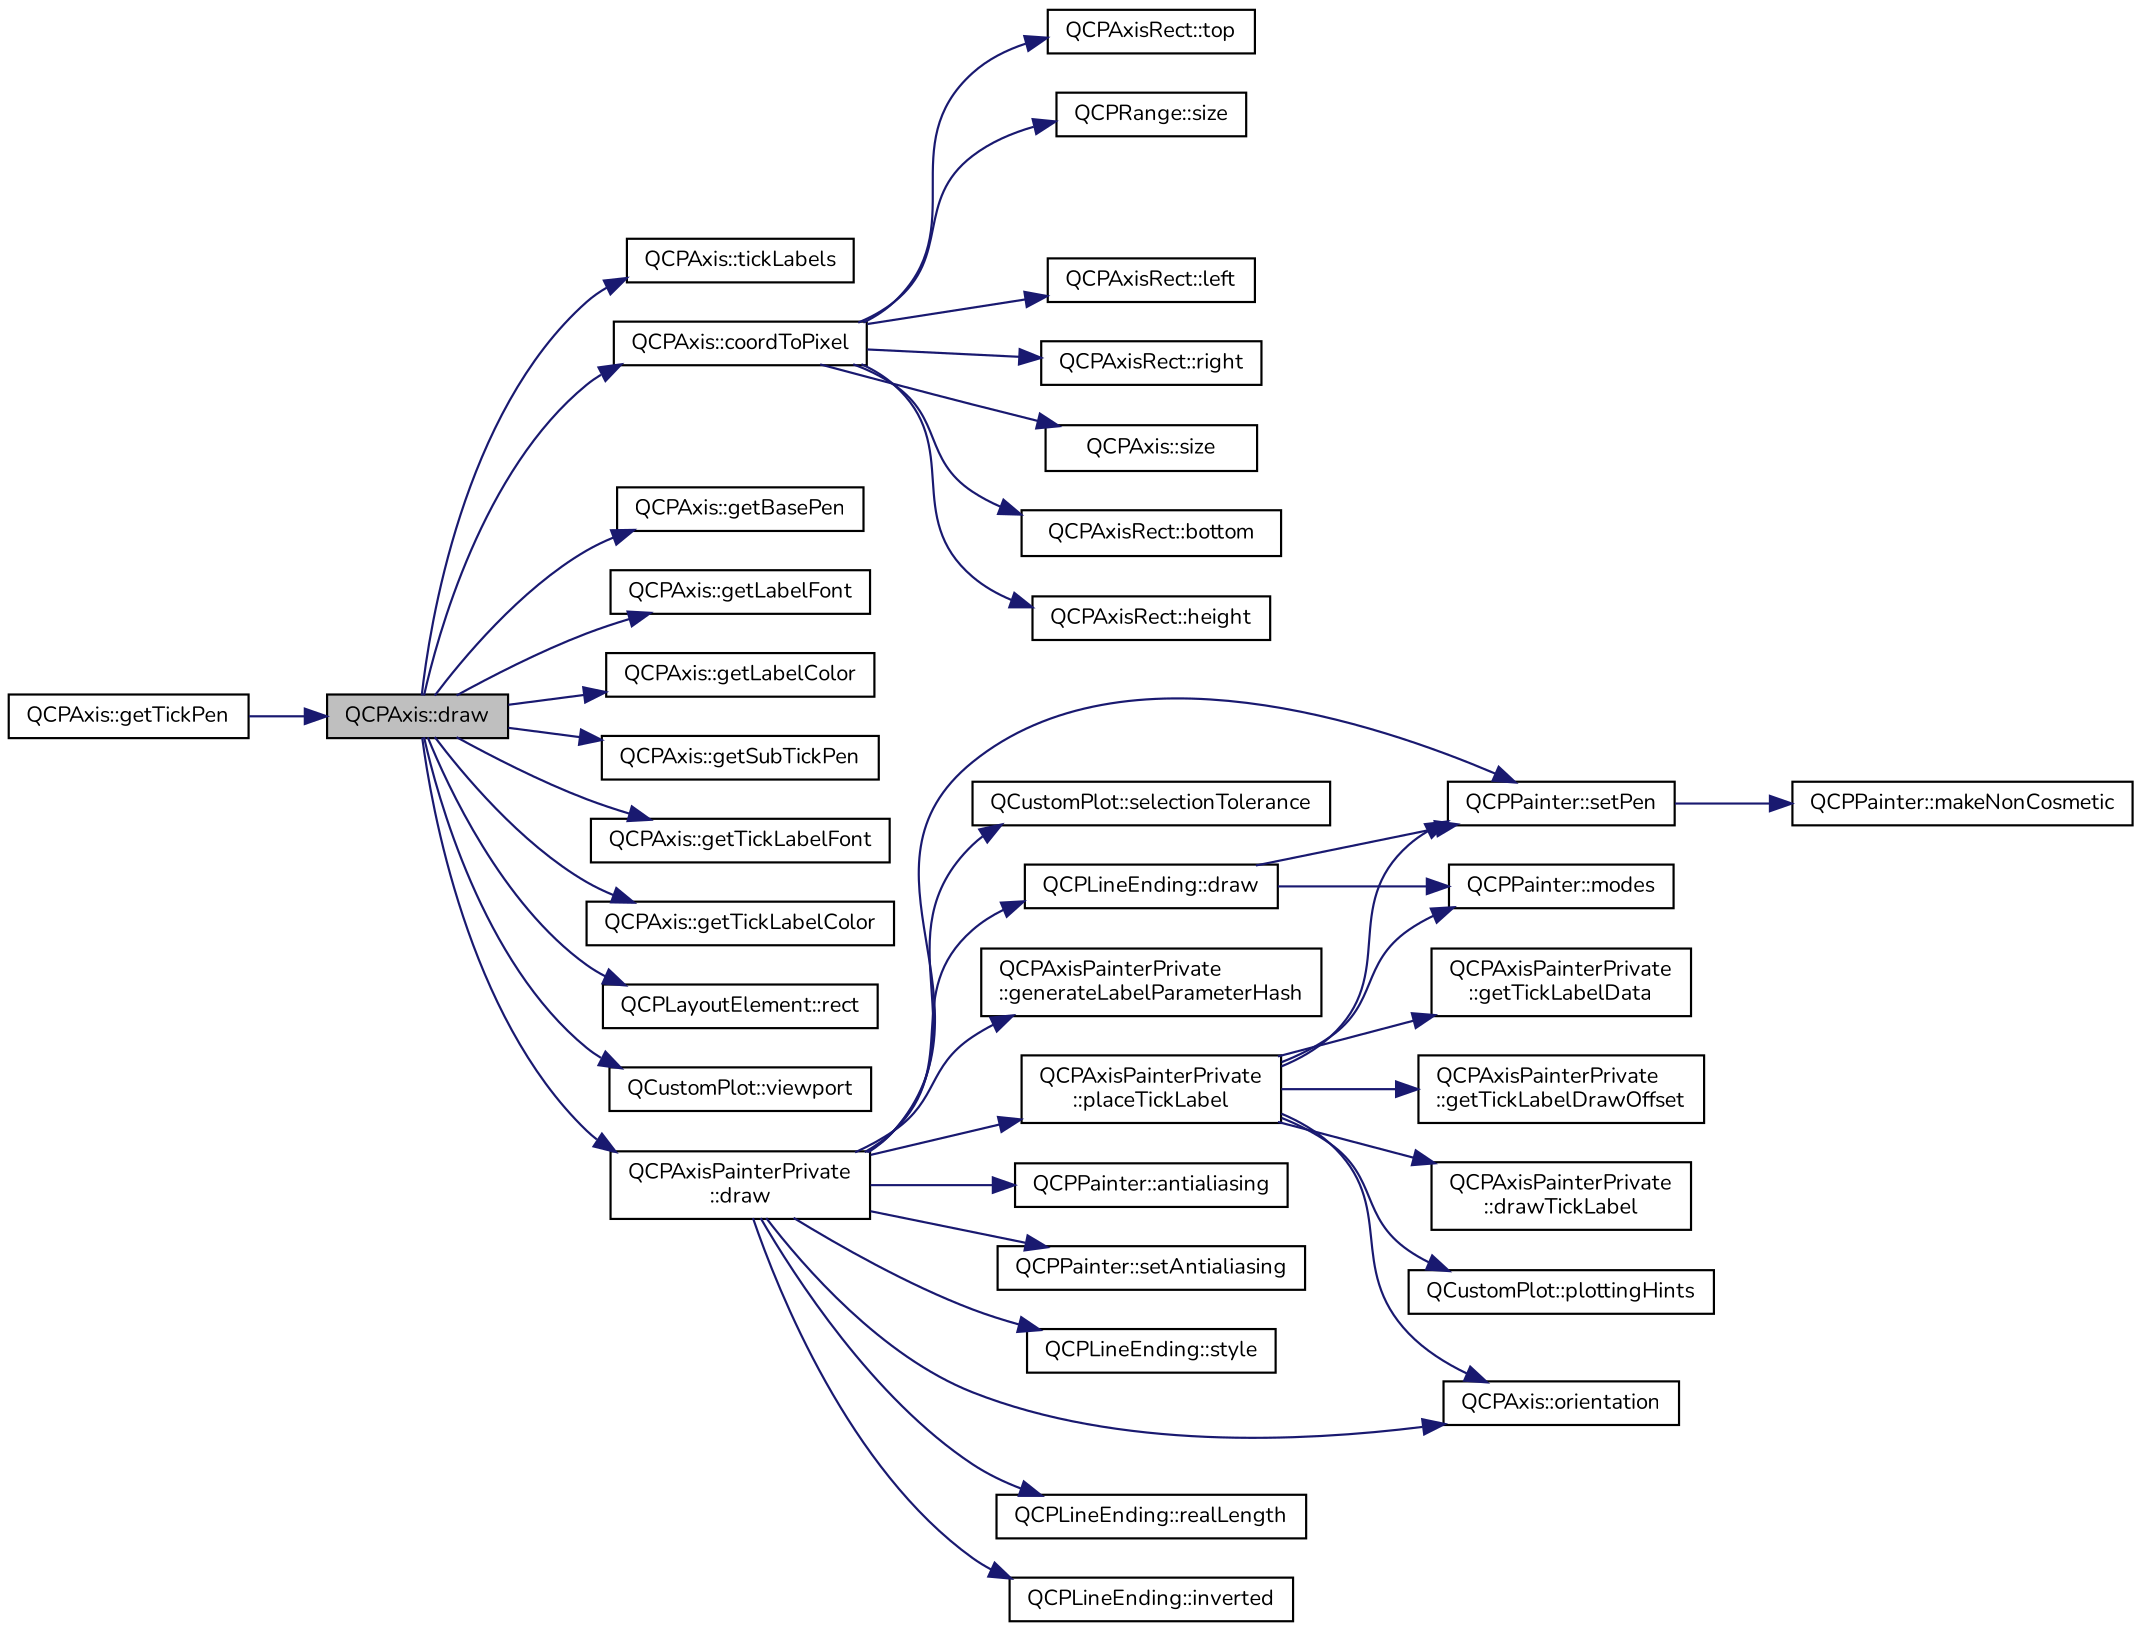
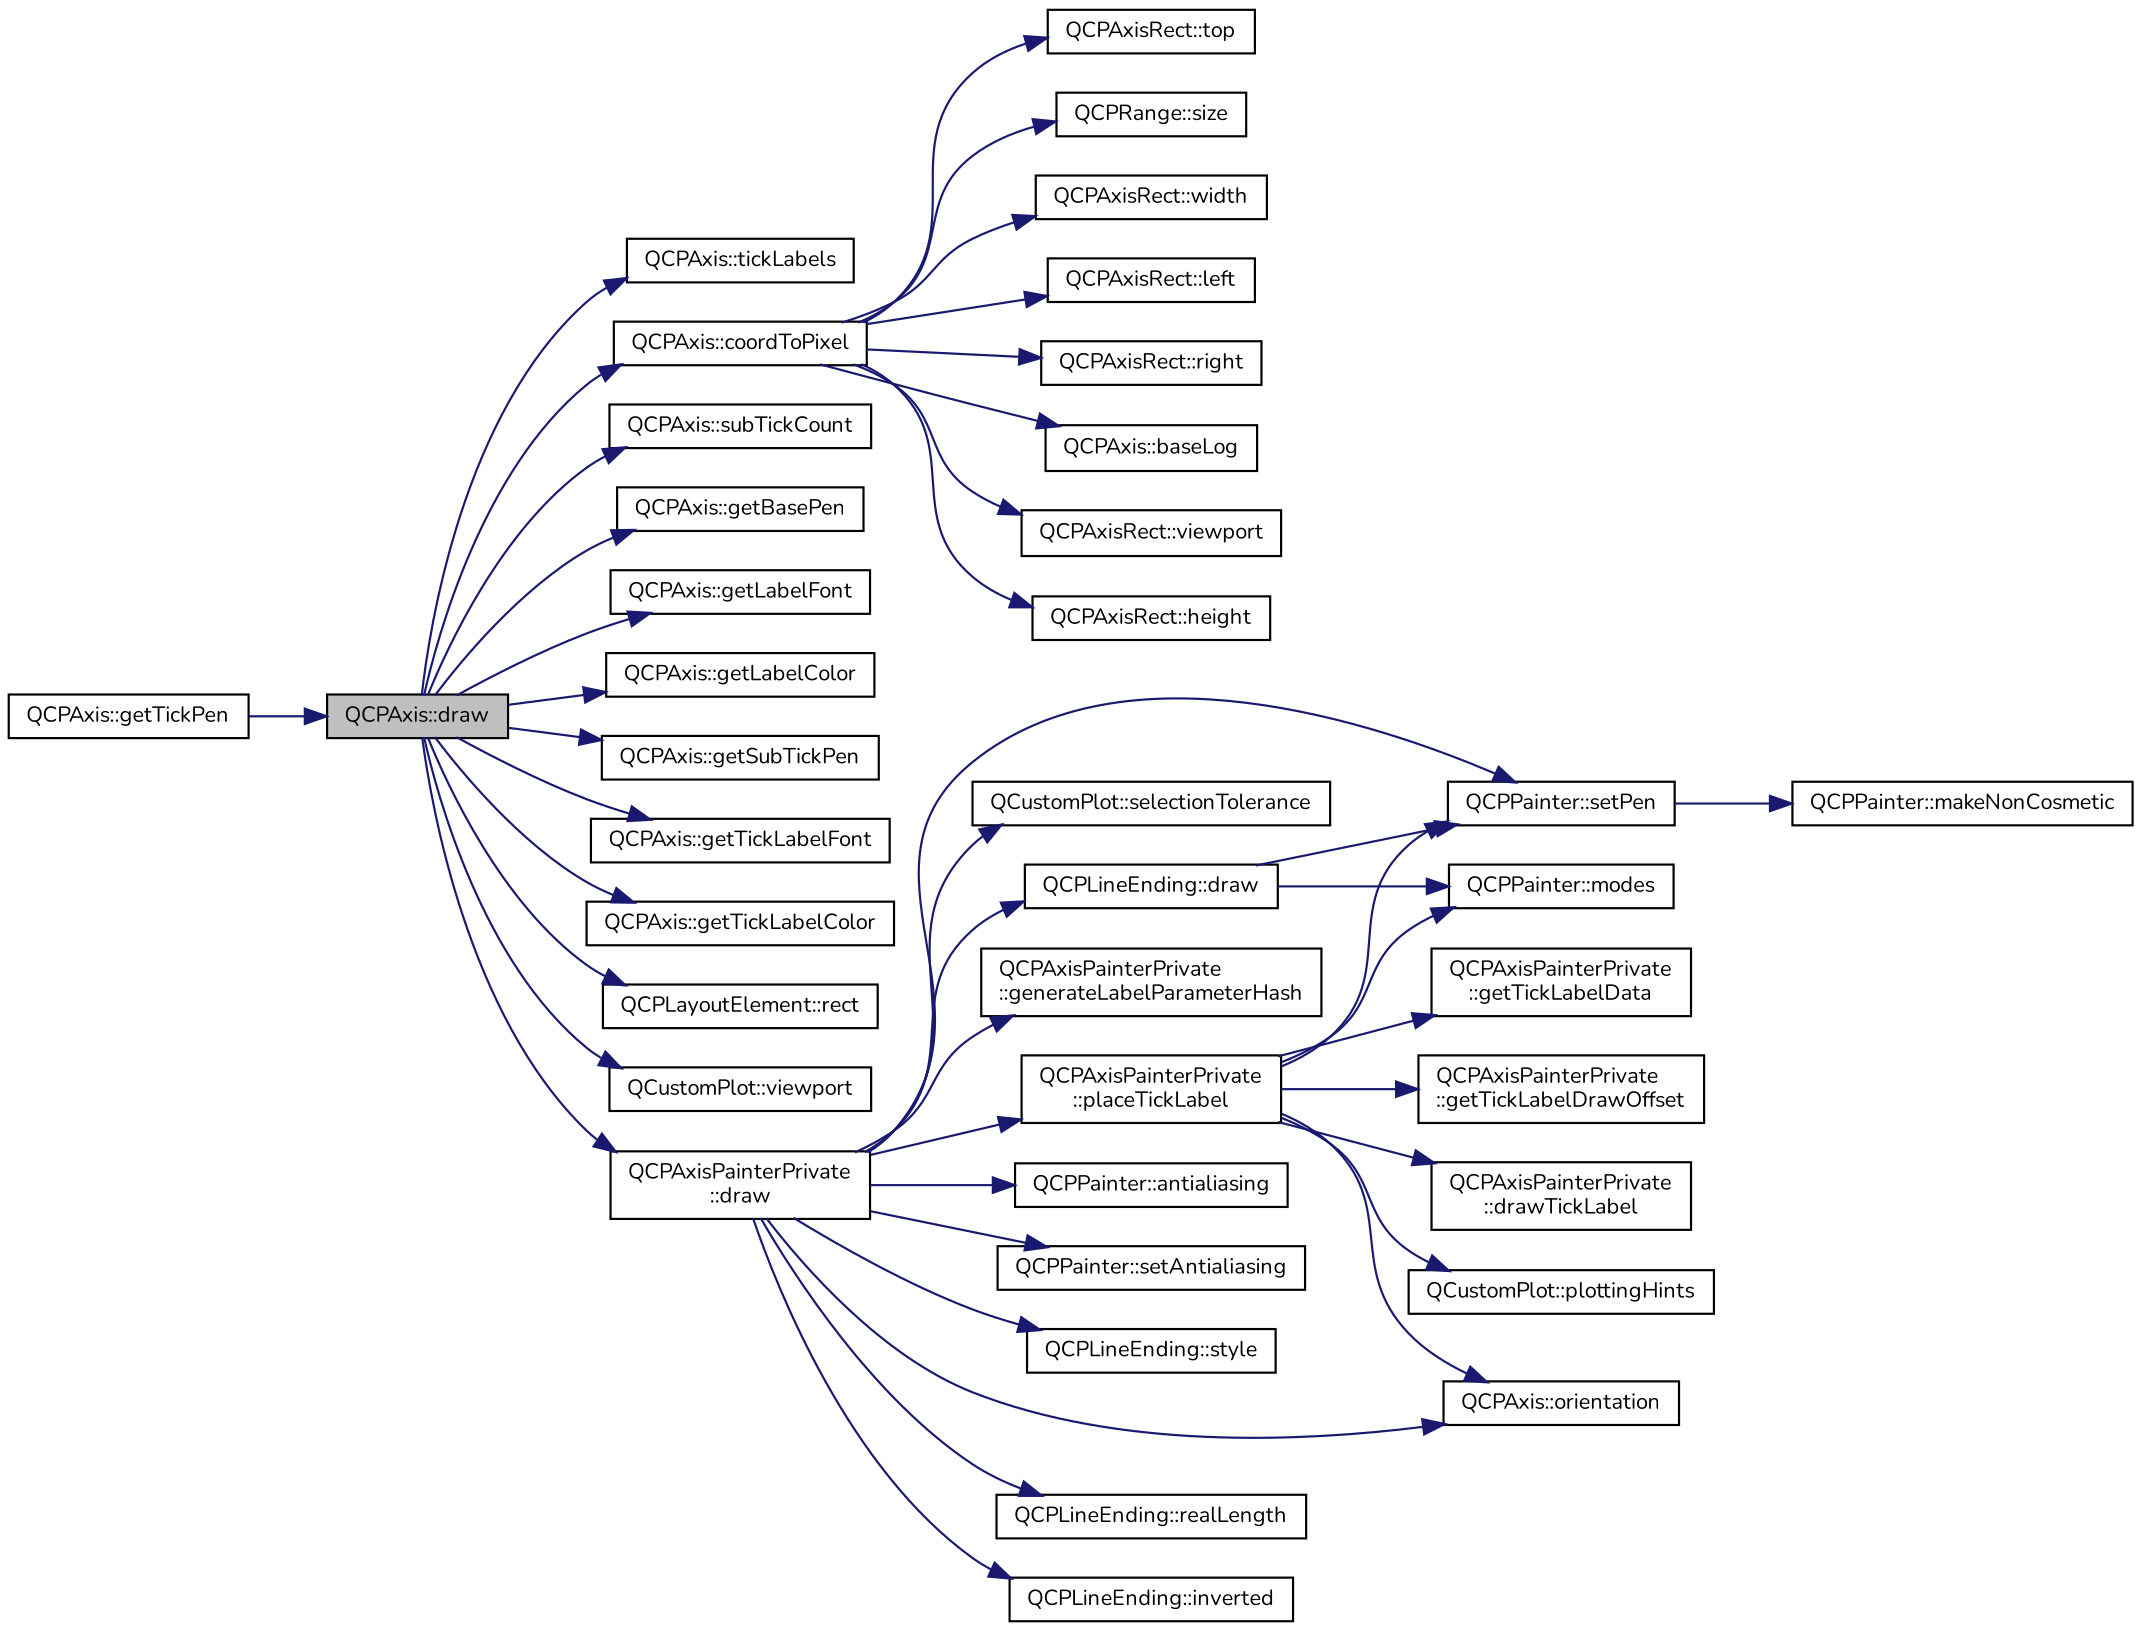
node "QCPAxisRect::width": added
node "QCPAxis::subTickCount": added
node "QCPAxis::size": label "QCPAxis::size" -> "QCPAxis::baseLog"
node "QCPAxisRect::bottom": label "QCPAxisRect::bottom" -> "QCPAxisRect::viewport"
